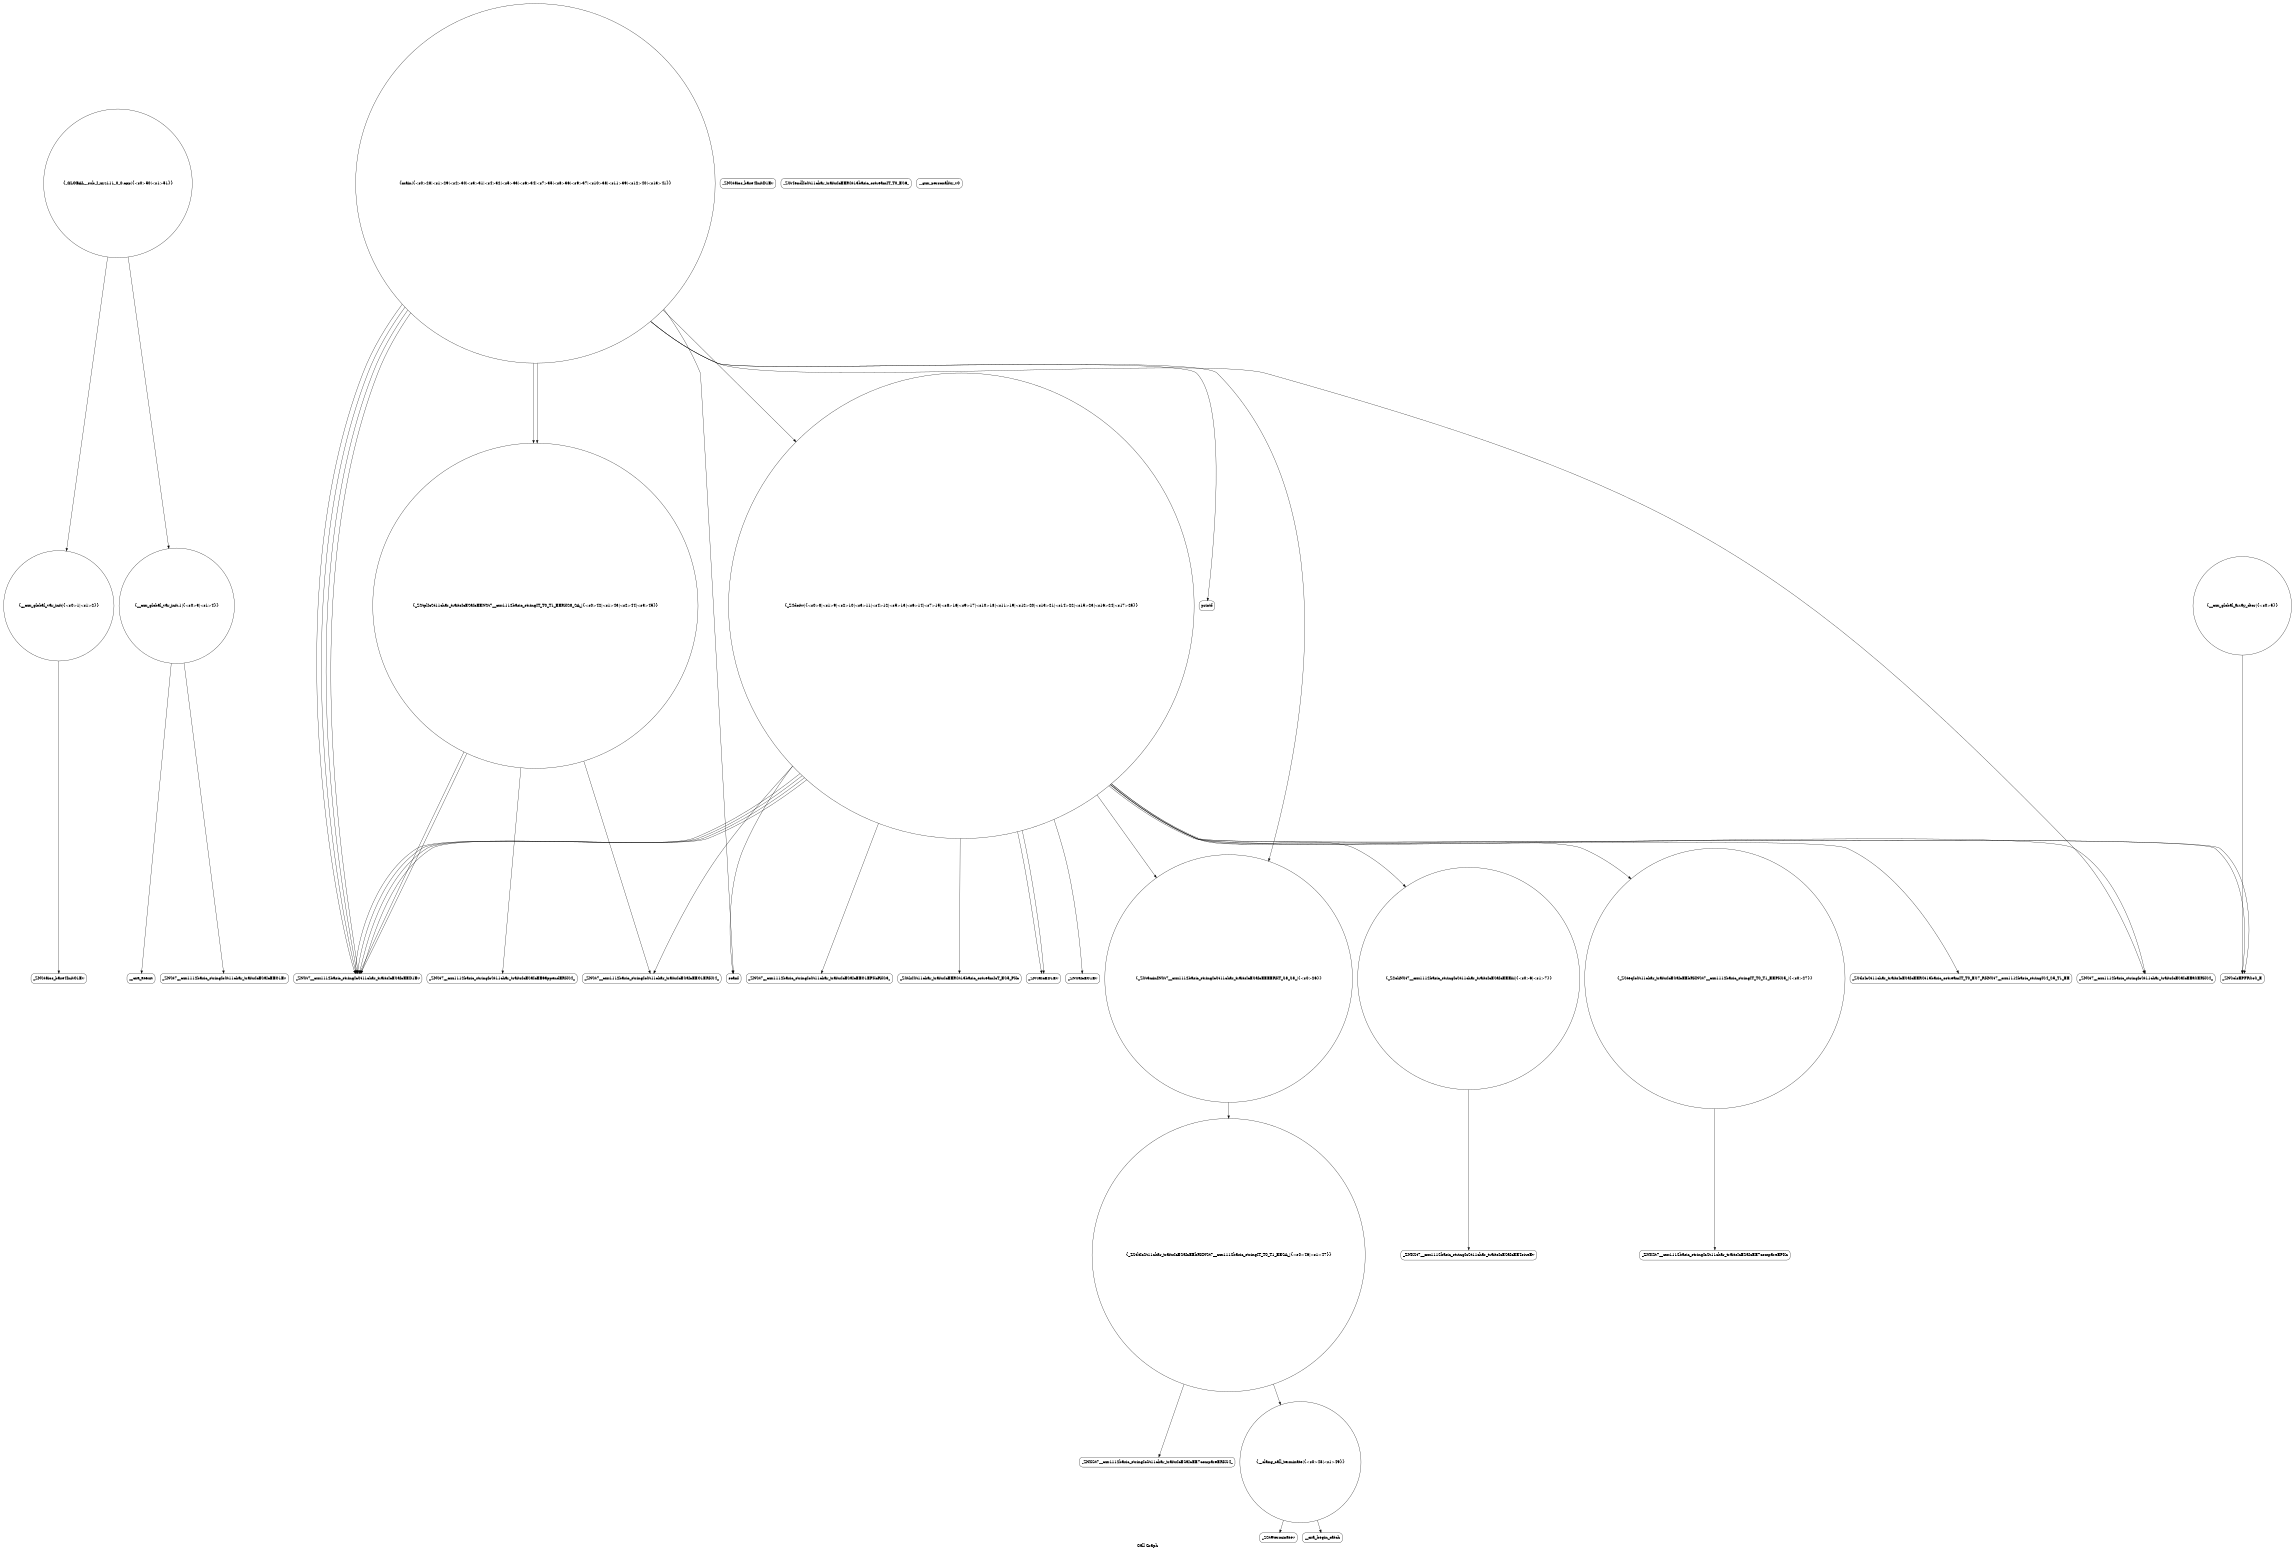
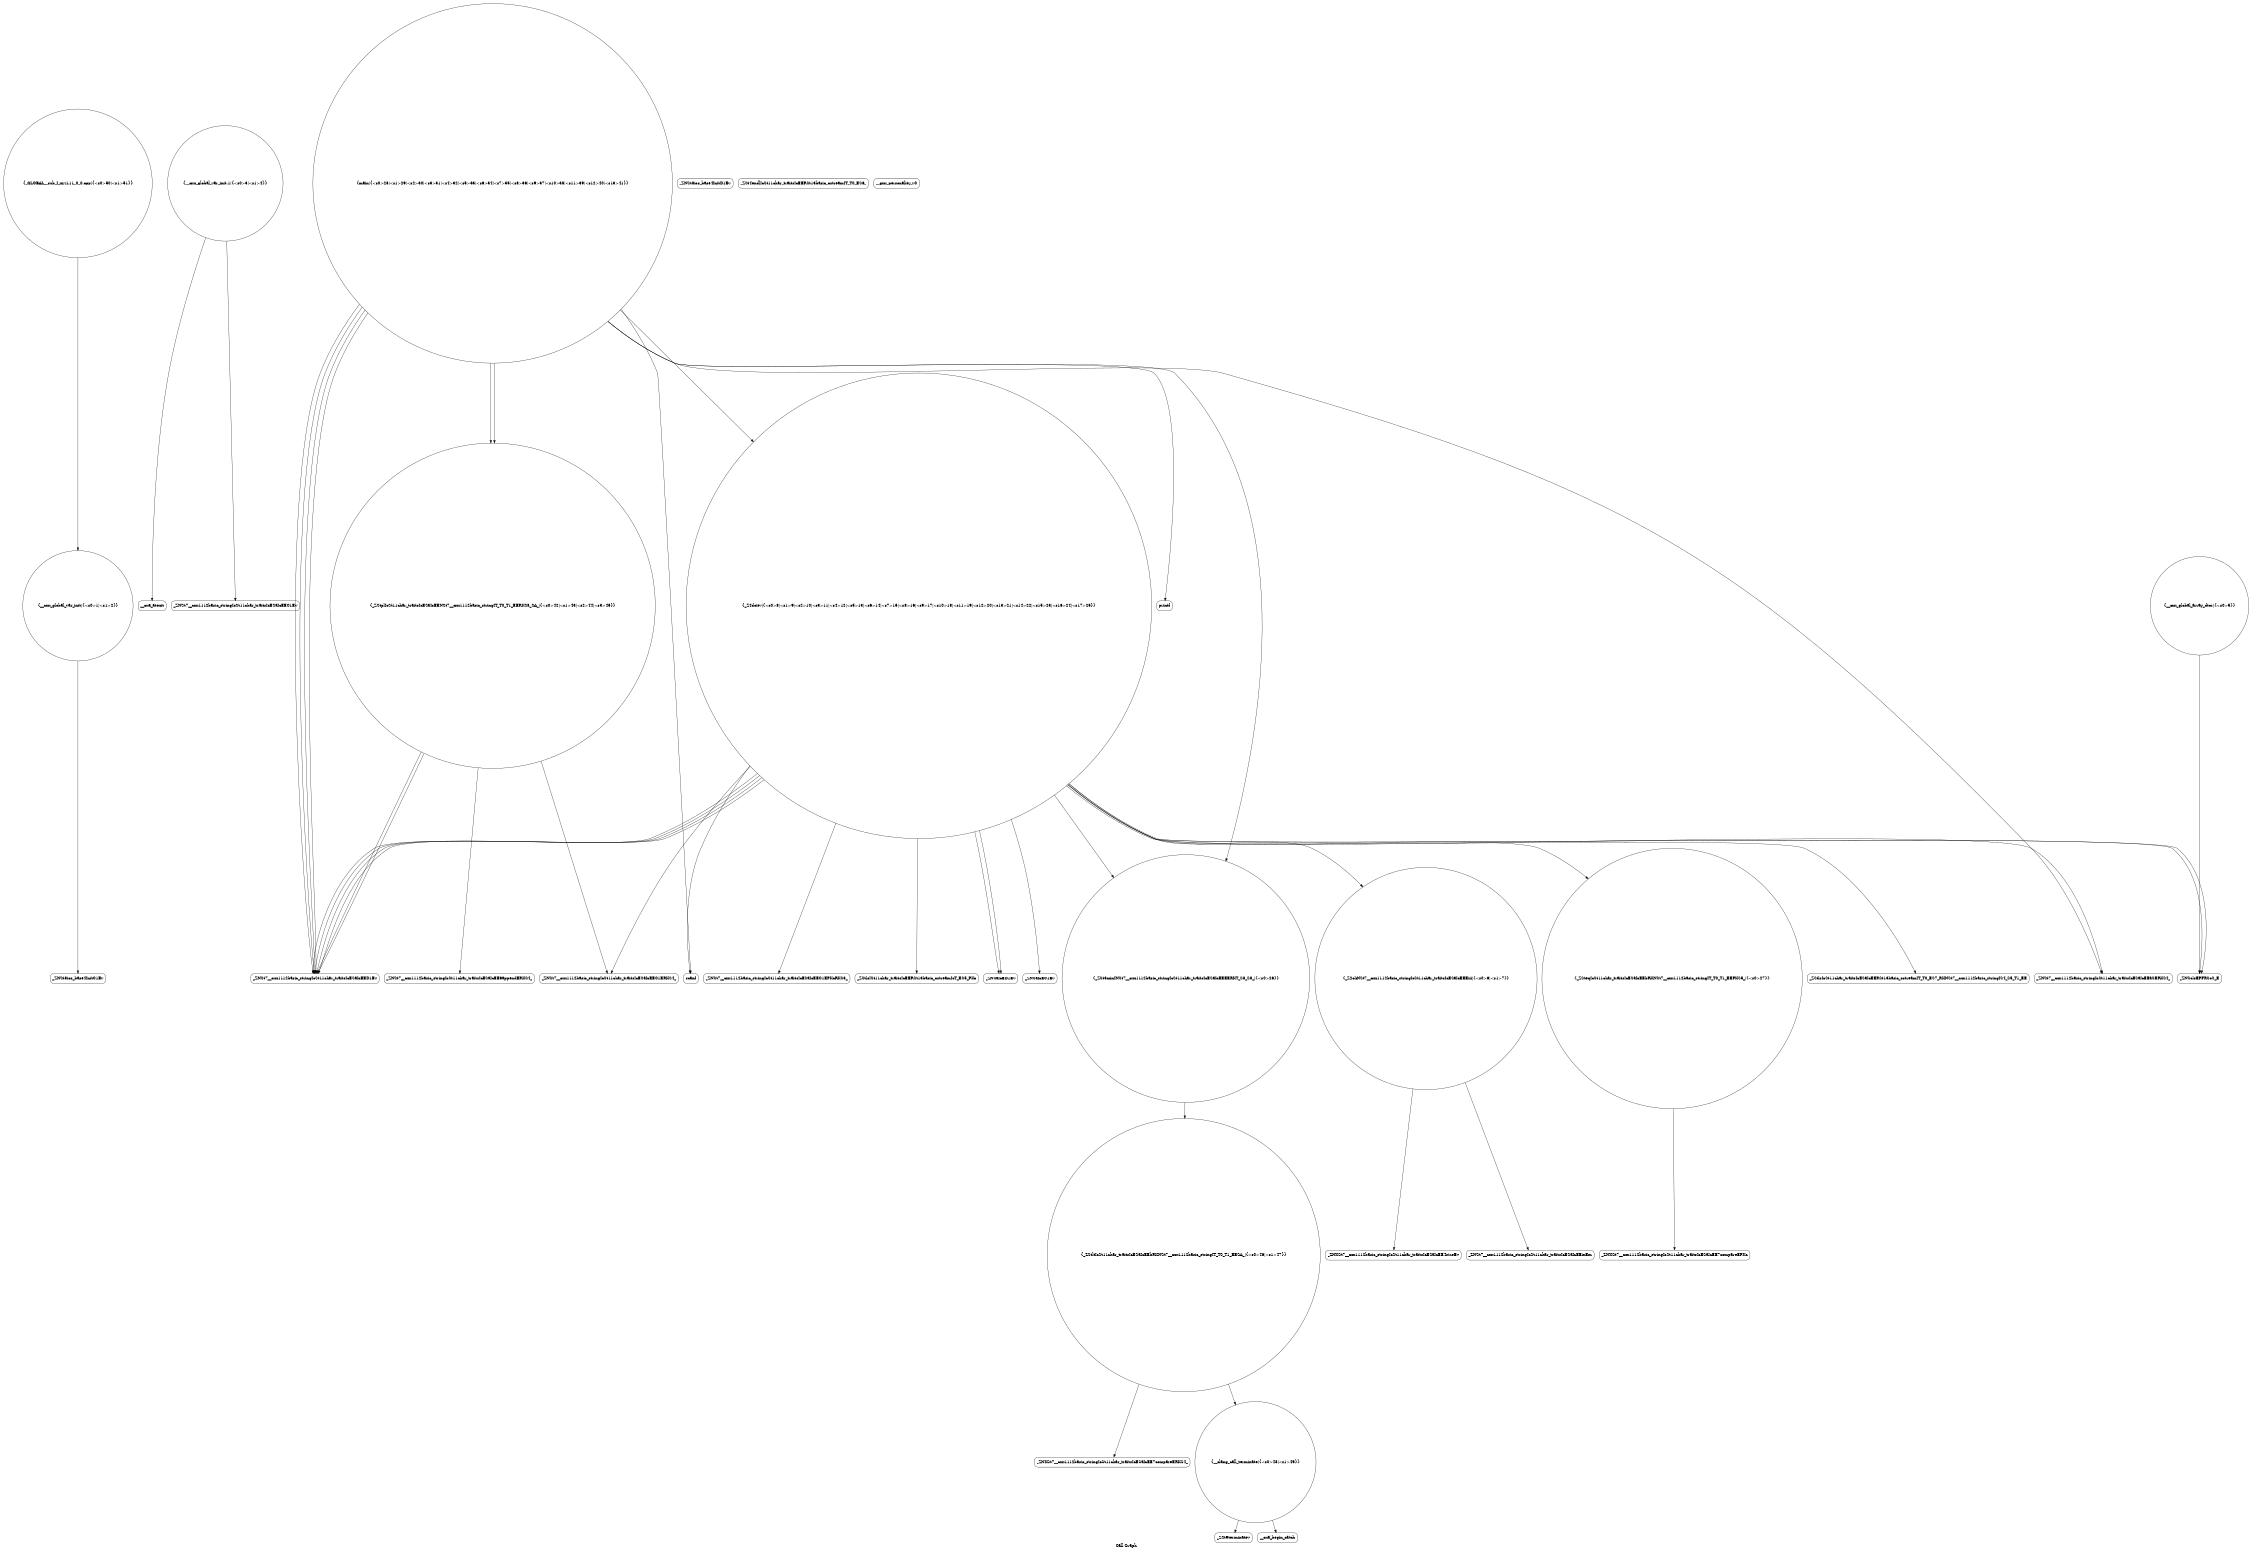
edge "{_GLOBAL__sub_I_xyz111_0_0.cpp|{<s0>50|<s1>51}}" -> "{__cxx_global_var_init.1|{<s0>3|<s1>4}}": removed
node "_ZNSt7__cxx1112basic_stringIcSt11char_traitsIcESaIcEEixEm": added
